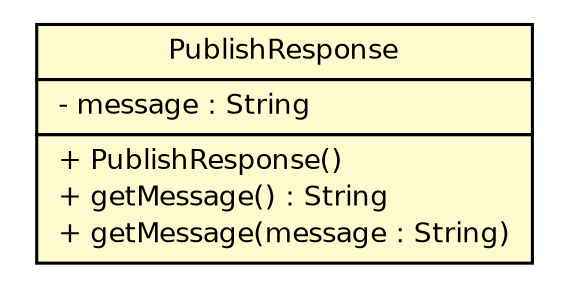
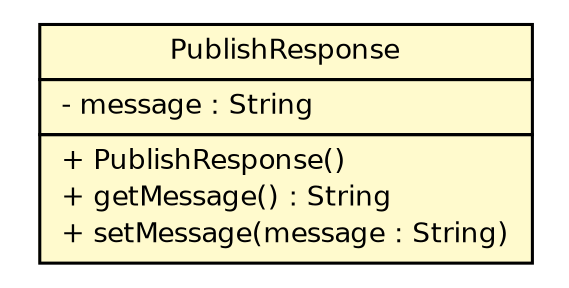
node "PublishResponse": text "+ getMessage(message : String)" -> "+ setMessage(message : String)"
